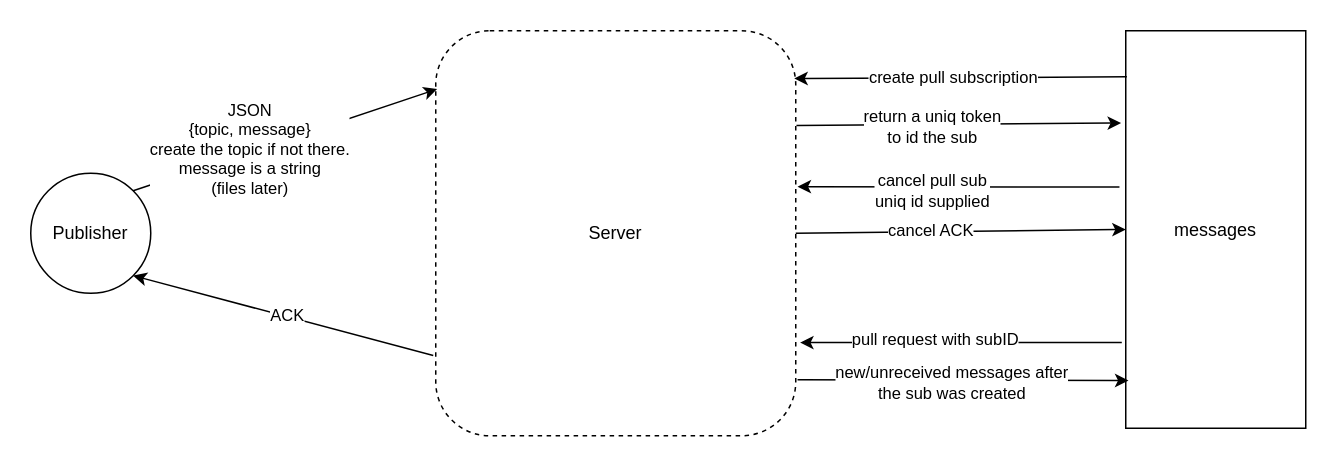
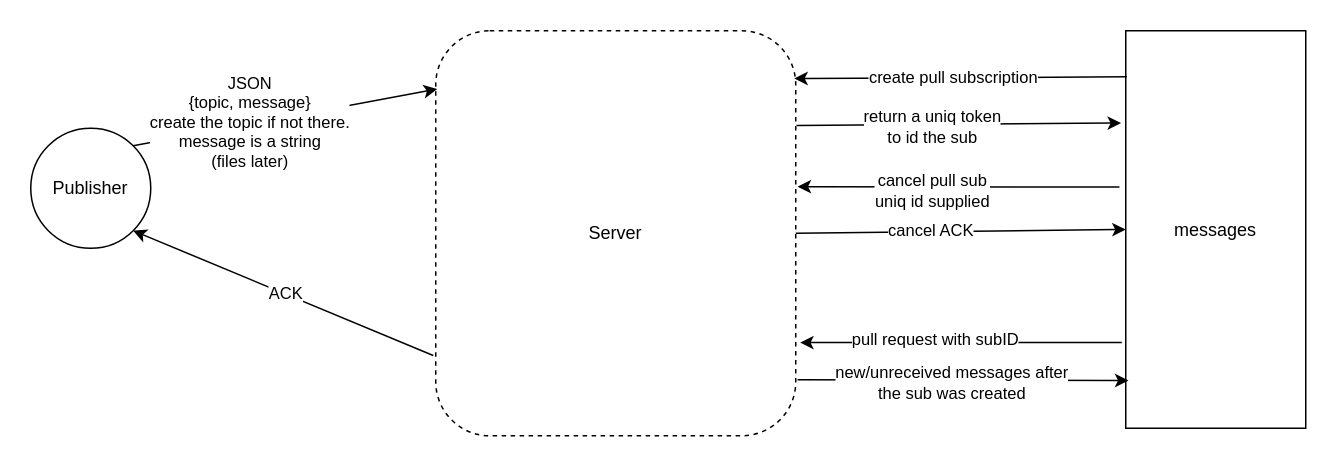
node "Publisher": moved (91, 233) -> (91, 188)
